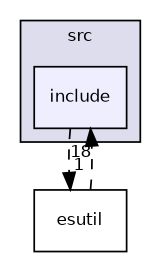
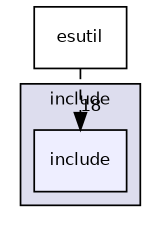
cluster "src": label "src" -> "include"
edge "include" -> "esutil": removed
